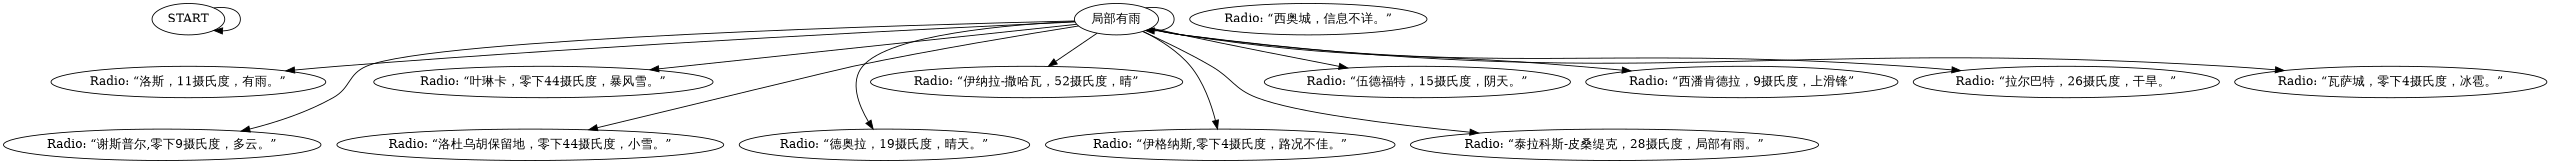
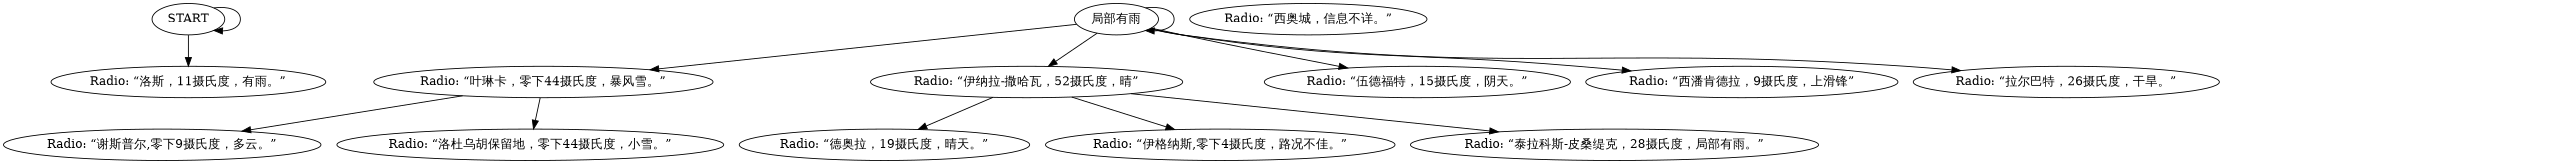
edge "局部有雨" -> "Radio: “谢斯普尔,零下9摄氏度，多云。”": now "Radio: “叶琳卡，零下44摄氏度，暴风雪。”" -> "Radio: “谢斯普尔,零下9摄氏度，多云。”"
edge "局部有雨" -> "Radio: “洛斯，11摄氏度，有雨。”": now "START" -> "Radio: “洛斯，11摄氏度，有雨。”"
edge "局部有雨" -> "Radio: “德奥拉，19摄氏度，晴天。”": now "Radio: “伊纳拉-撒哈瓦，52摄氏度，晴”" -> "Radio: “德奥拉，19摄氏度，晴天。”"
edge "局部有雨" -> "Radio: “伊格纳斯,零下4摄氏度，路况不佳。”": now "Radio: “伊纳拉-撒哈瓦，52摄氏度，晴”" -> "Radio: “伊格纳斯,零下4摄氏度，路况不佳。”"
edge "局部有雨" -> "Radio: “洛杜乌胡保留地，零下44摄氏度，小雪。”": now "Radio: “叶琳卡，零下44摄氏度，暴风雪。”" -> "Radio: “洛杜乌胡保留地，零下44摄氏度，小雪。”"
node "Radio: “瓦萨城，零下4摄氏度，冰雹。”": removed
edge "局部有雨" -> "Radio: “泰拉科斯-皮桑缇克，28摄氏度，局部有雨。”": now "Radio: “伊纳拉-撒哈瓦，52摄氏度，晴”" -> "Radio: “泰拉科斯-皮桑缇克，28摄氏度，局部有雨。”"
